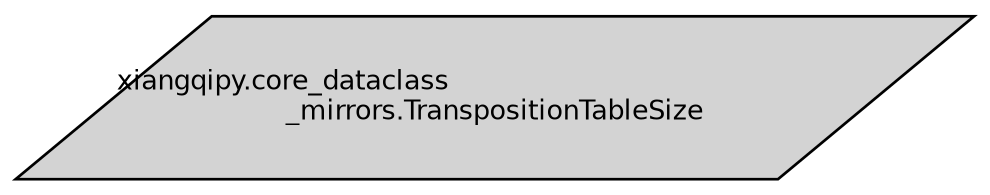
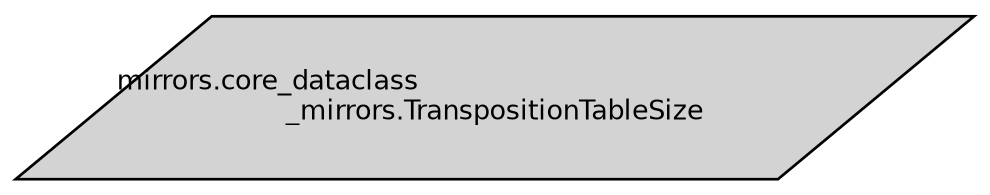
node "xiangqipy.core_dataclass _mirrors.TranspositionTableSize": label "xiangqipy.core_dataclass _mirrors.TranspositionTableSize" -> "mirrors.core_dataclass _mirrors.TranspositionTableSize"
